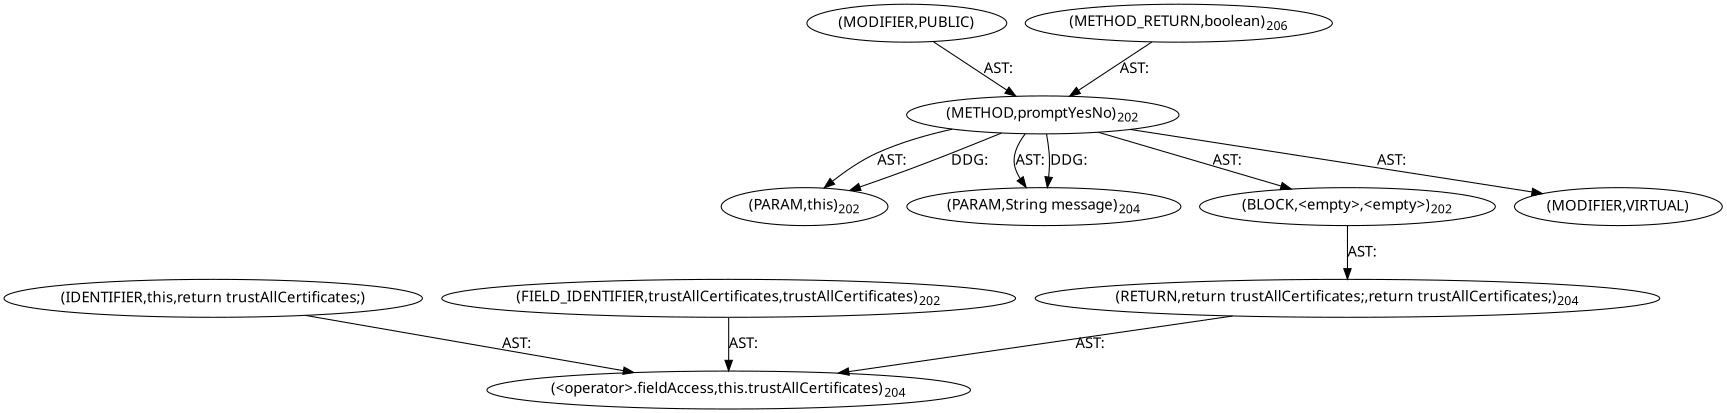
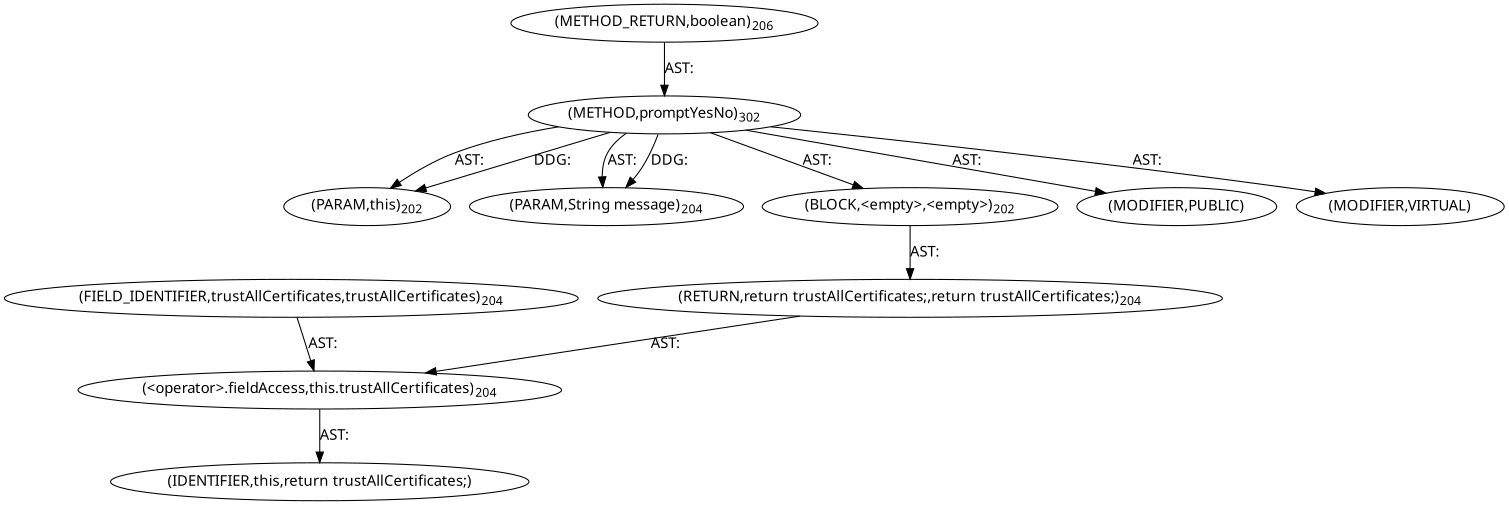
edge "(MODIFIER,PUBLIC)" -> "(METHOD,promptYesNo)": reversed
node "(METHOD,promptYesNo)": text "202" -> "302"
node "(FIELD_IDENTIFIER,trustAllCertificates,trustAllCertificates)": text "202" -> "204"
edge "(IDENTIFIER,this,return trustAllCertificates;)" -> "(<operator>.fieldAccess,this.trustAllCertificates)": reversed
